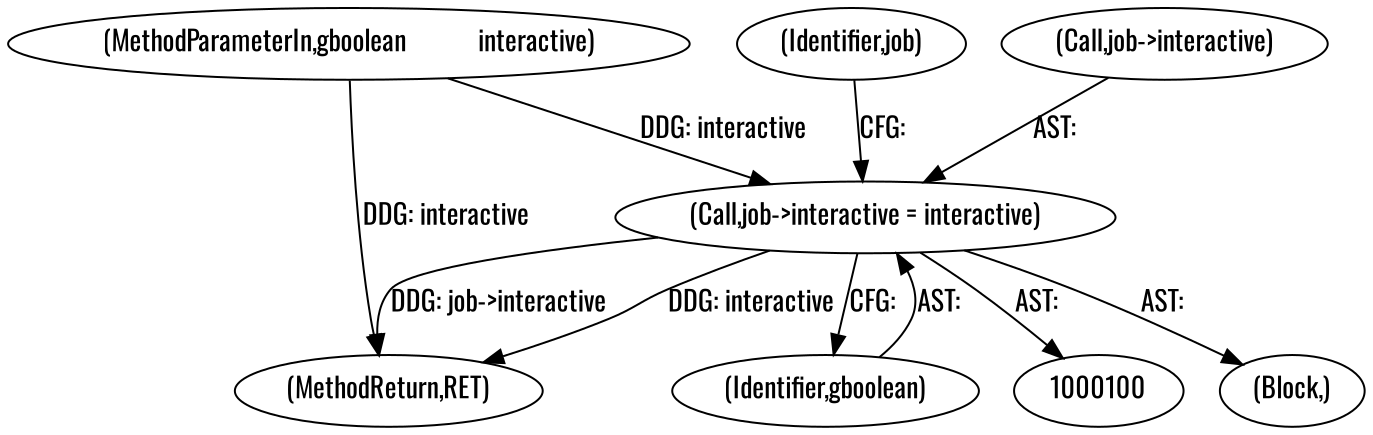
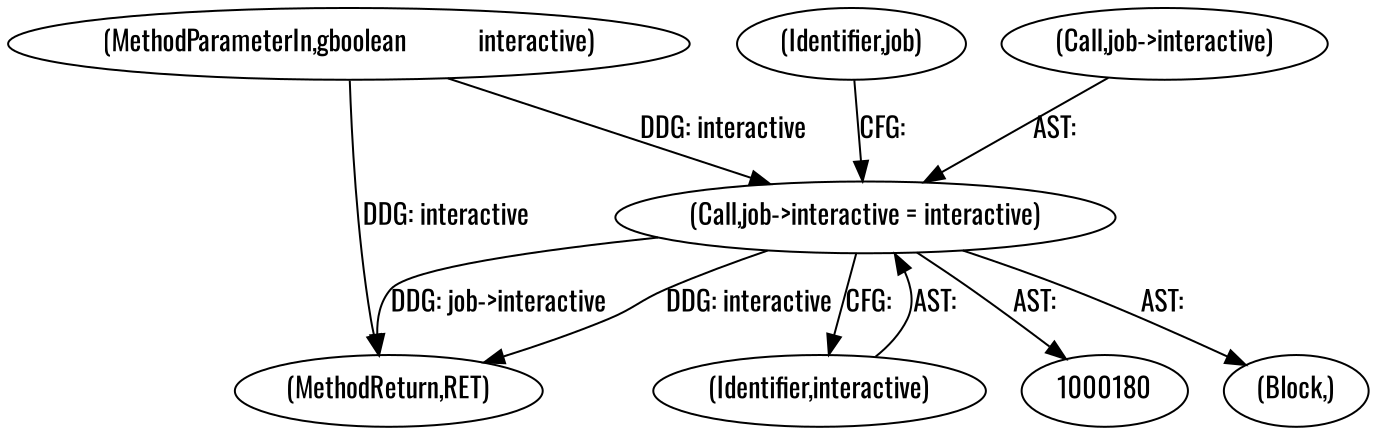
node "(Identifier,gboolean)": label "(Identifier,gboolean)" -> "(Identifier,interactive)"
node "1000100": label "1000100" -> "1000180"
